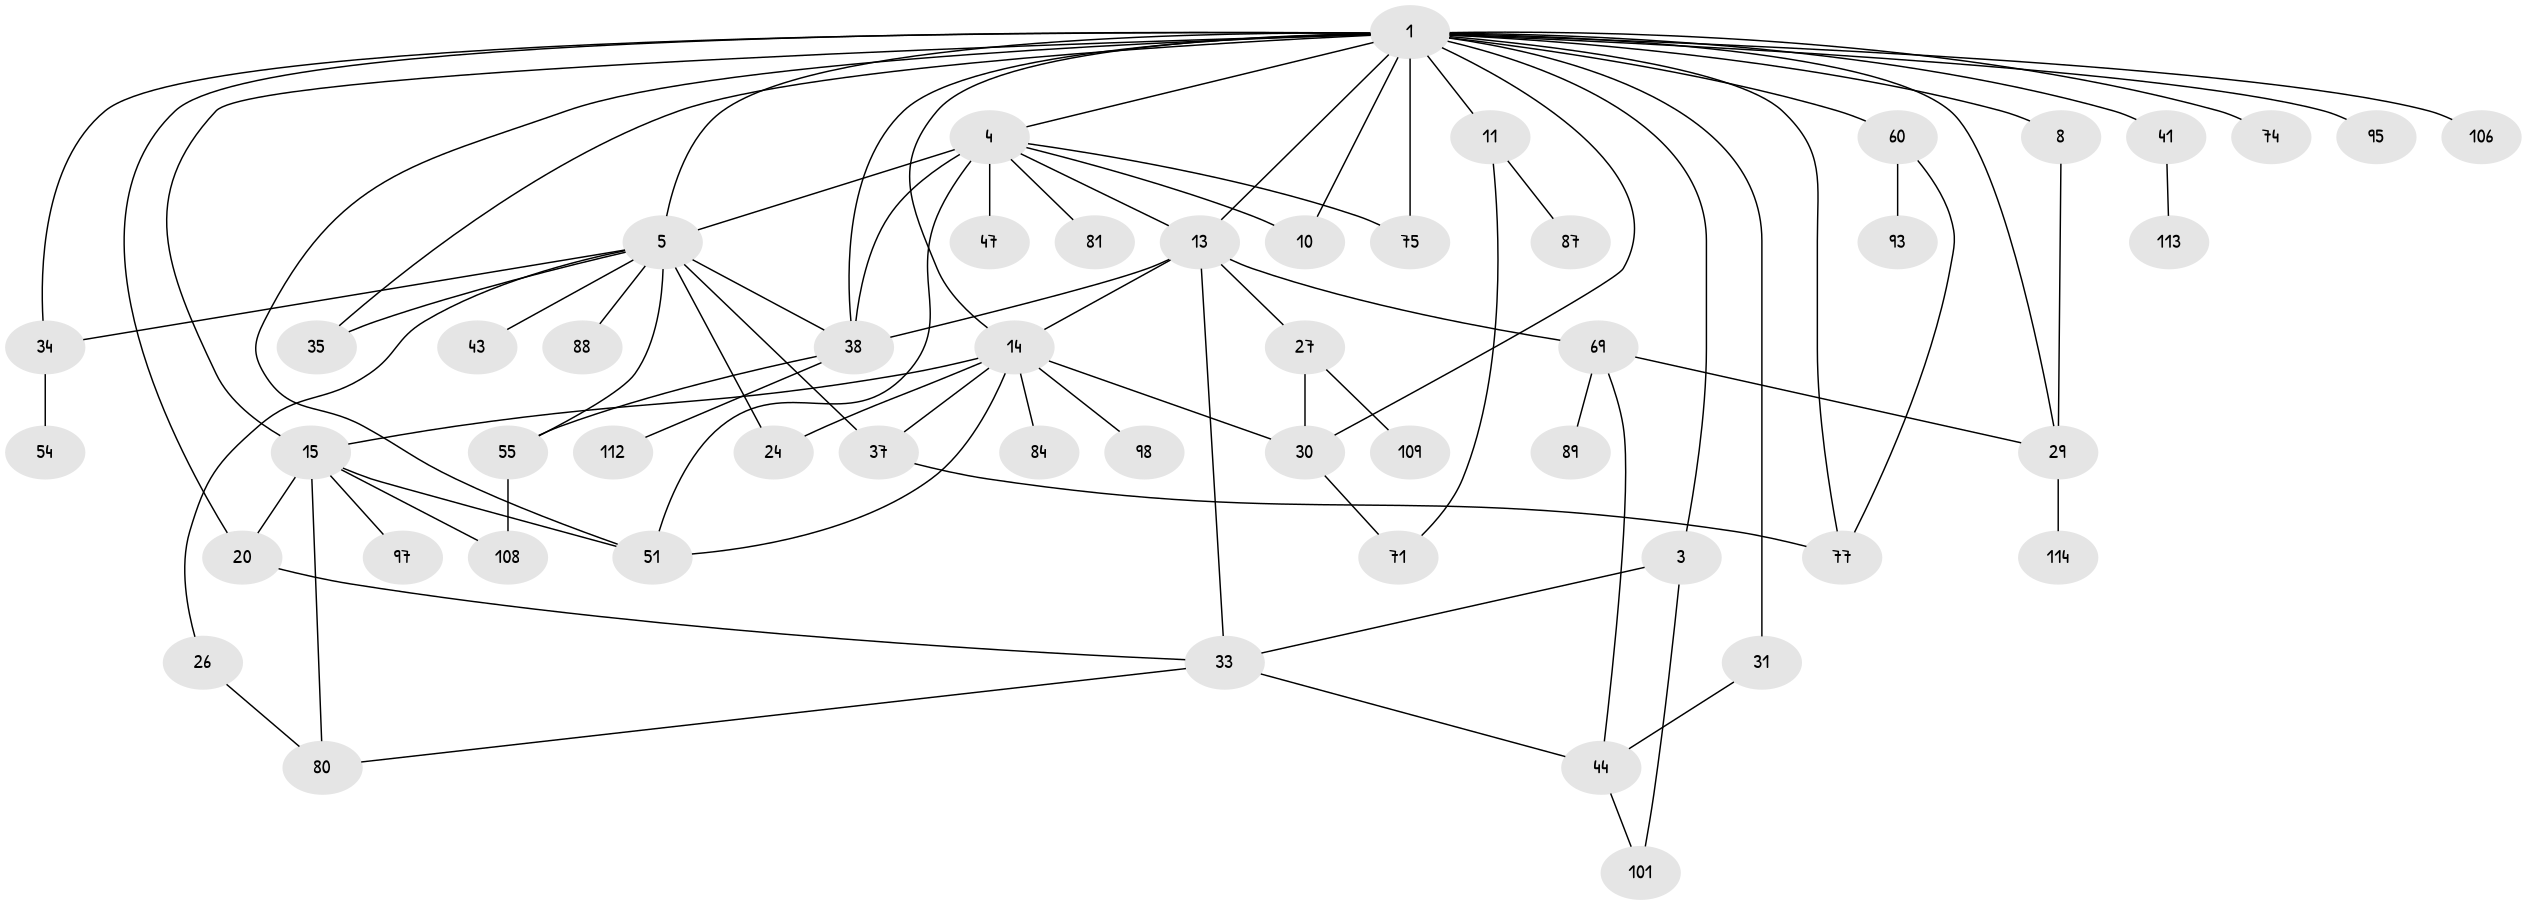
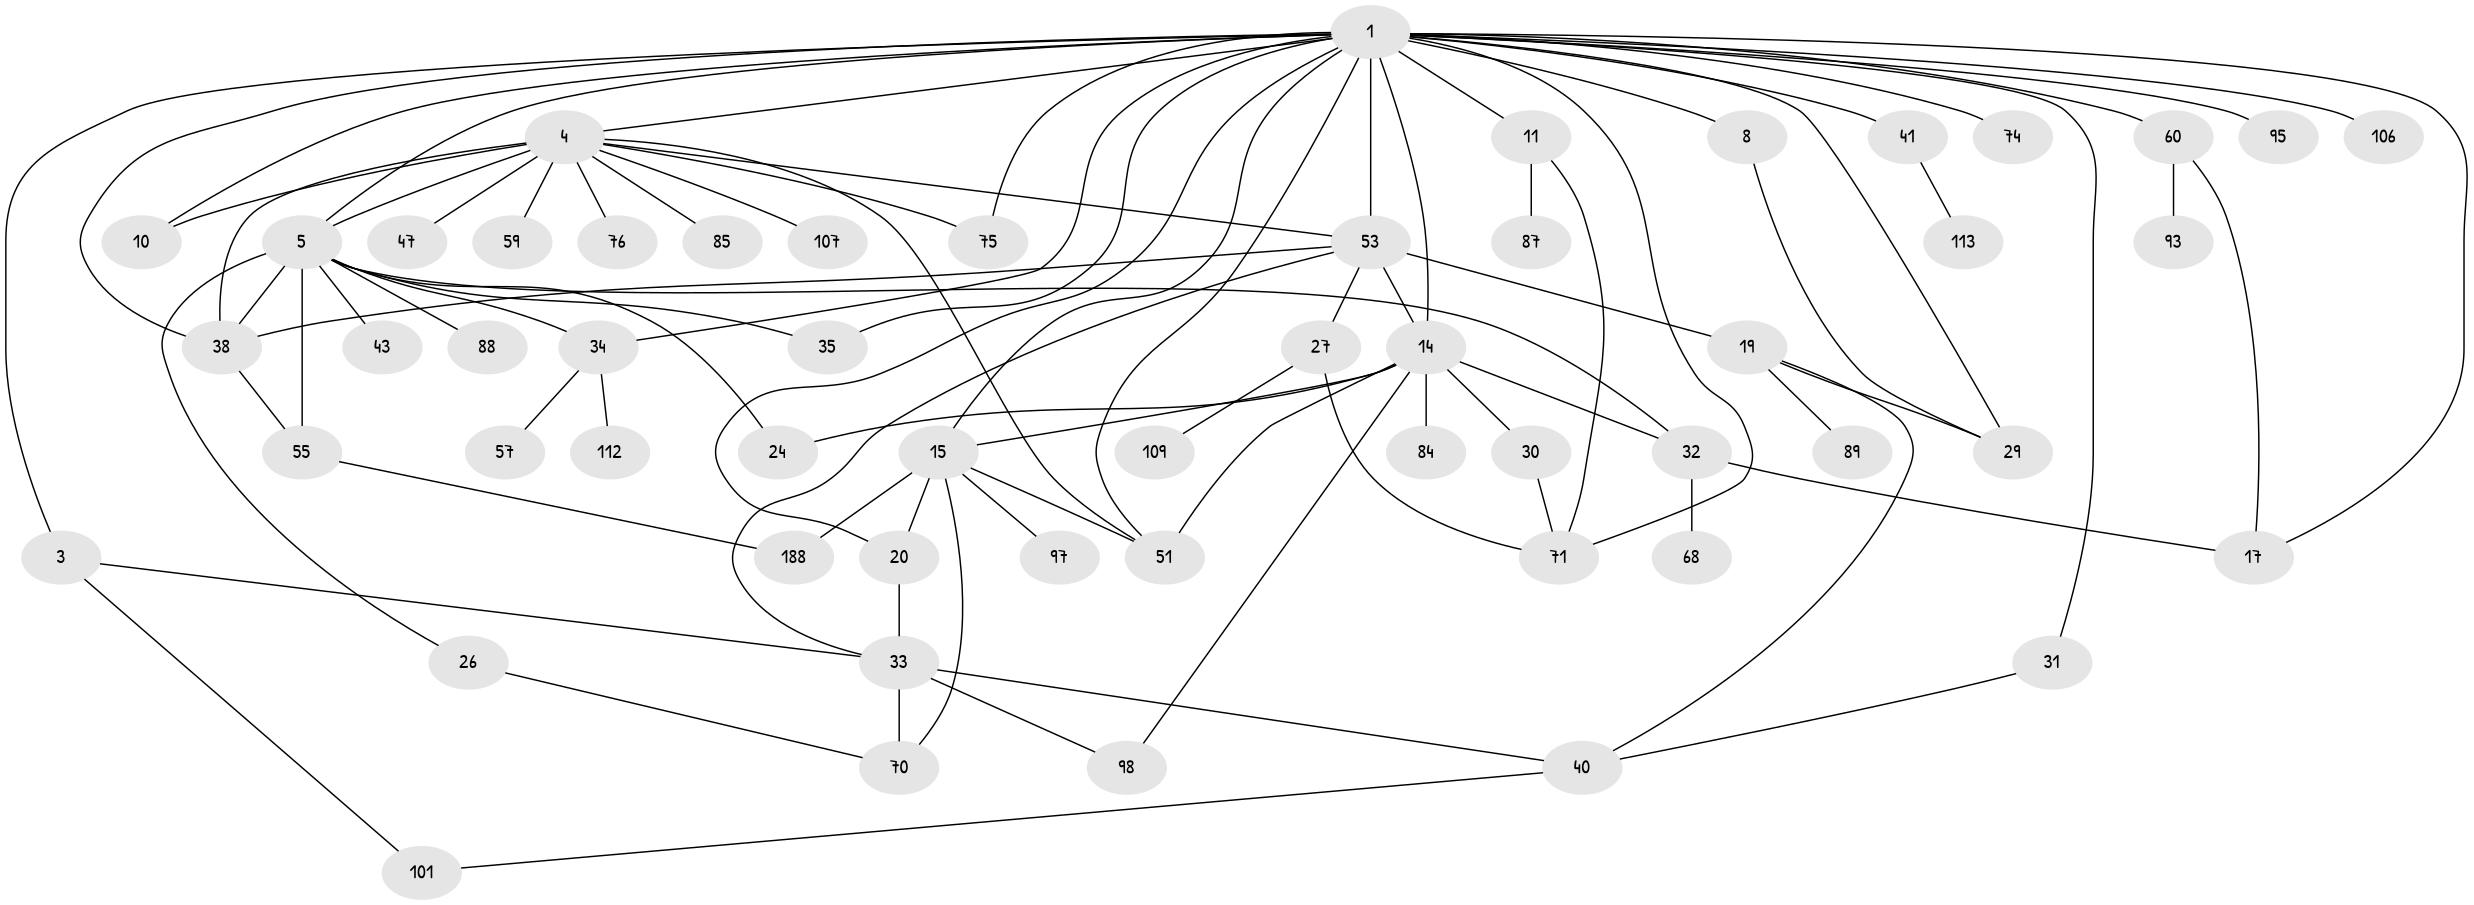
node "59": added
node "76": added
node "107": added
node "81": label "81" -> "85"
node "13": label "13" -> "53"
edge "1" -- "30": now "1" -- "71"
node "69": label "69" -> "19"
edge "27" -- "30": now "27" -- "71"
edge "38" -- "112": now "34" -- "112"
node "54": label "54" -> "57"
node "37": label "37" -> "32"
node "108": label "108" -> "188"
node "68": added
node "77": label "77" -> "17"
node "114": removed
edge "33" -- "98": added
node "80": label "80" -> "70"
node "44": label "44" -> "40"
